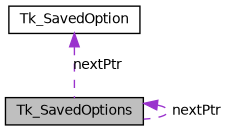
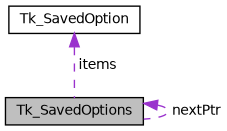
edge "Tk_SavedOptions" -> "Tk_SavedOption": label " nextPtr" -> " items"
